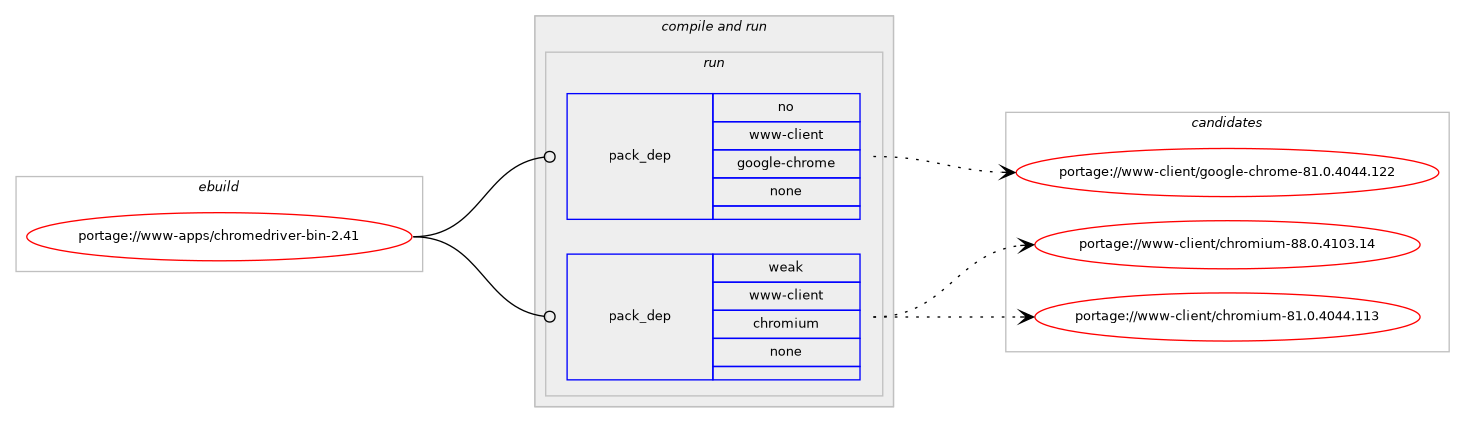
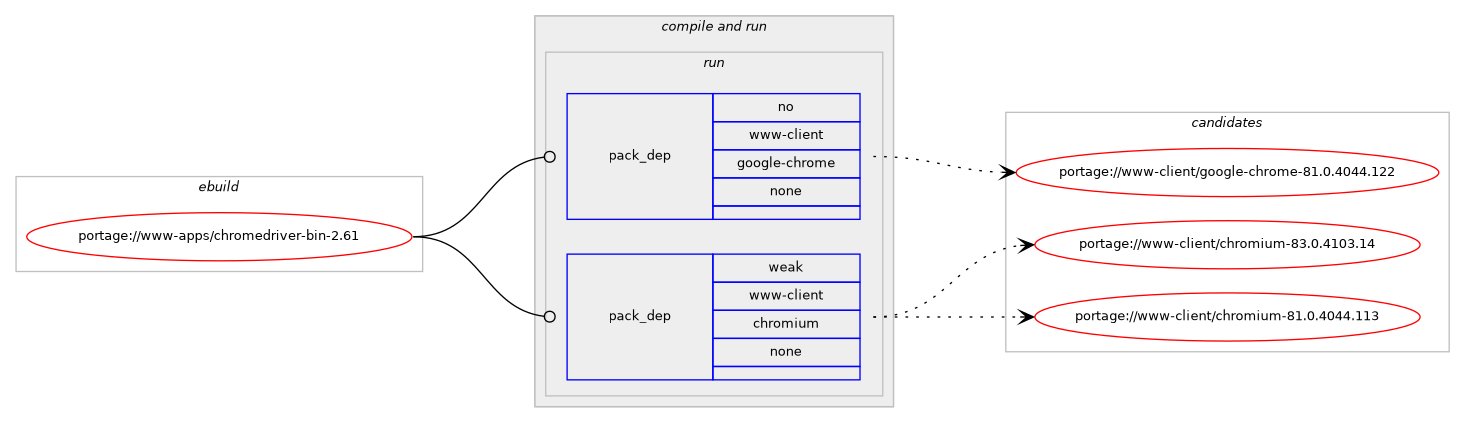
node "portage://www-apps/chromedriver-bin-2.41": label "portage://www-apps/chromedriver-bin-2.41" -> "portage://www-apps/chromedriver-bin-2.61"
node "portage://www-client/chromium-88.0.4103.14": label "portage://www-client/chromium-88.0.4103.14" -> "portage://www-client/chromium-83.0.4103.14"
